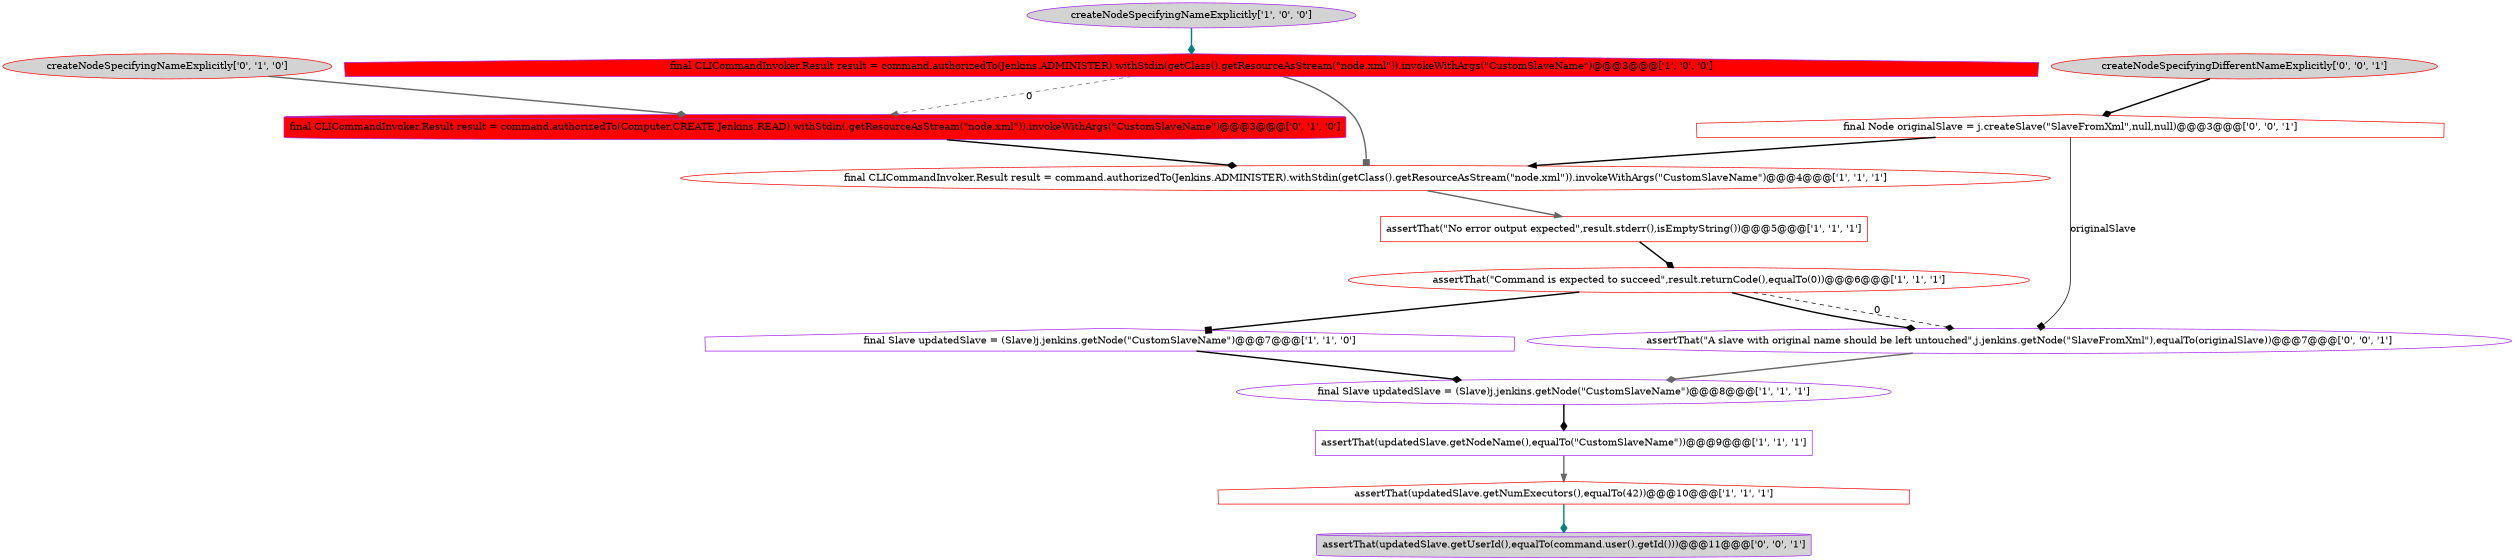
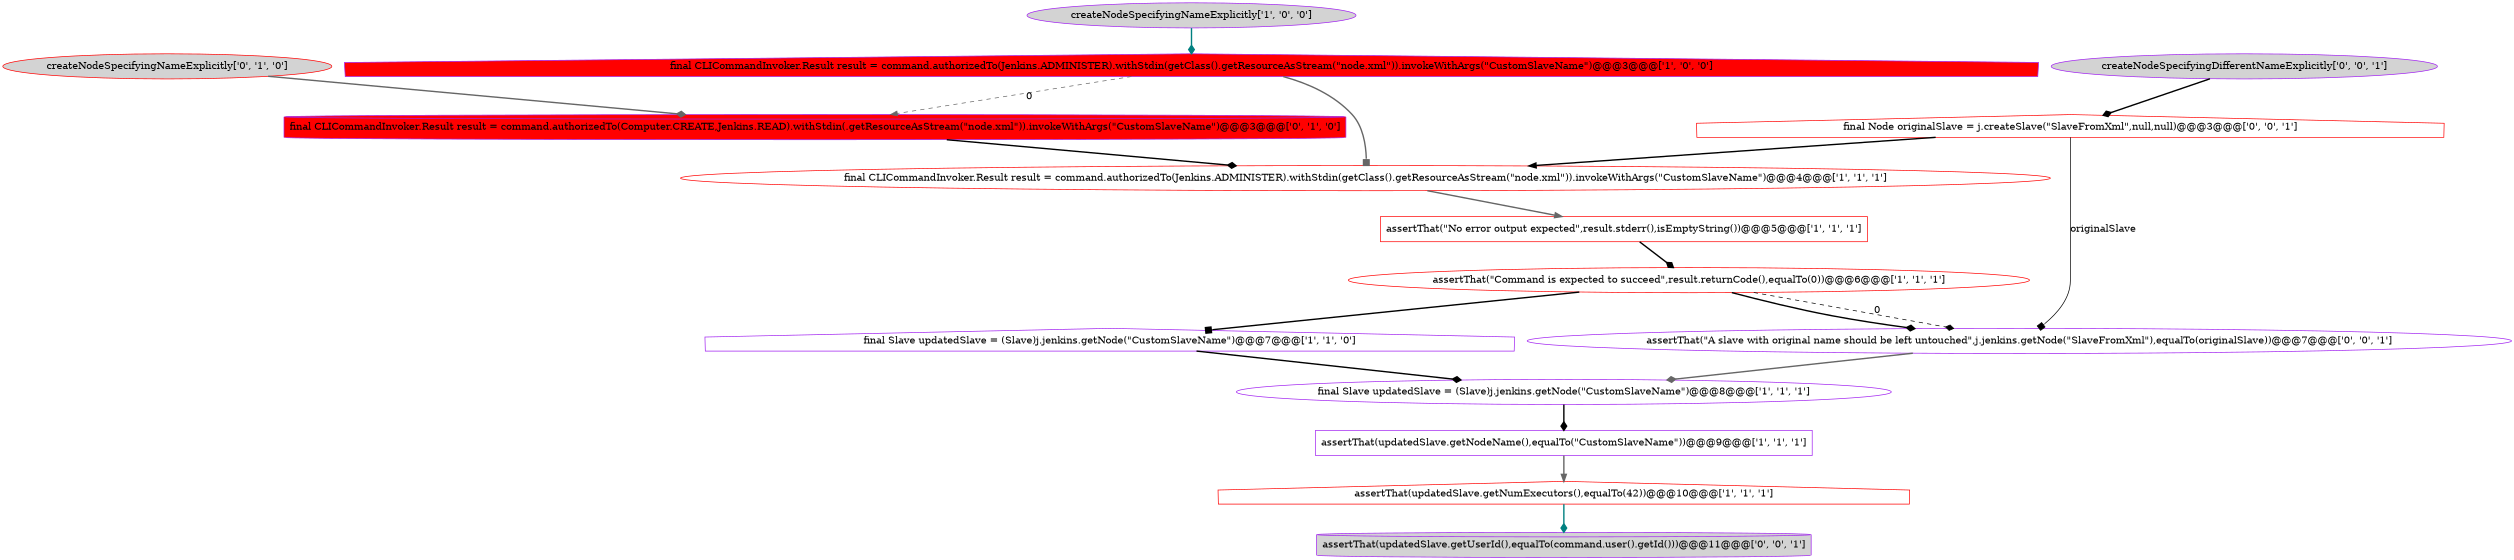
node "createNodeSpecifyingDifferentNameExplicitly['0', '0', '1']": color red -> purple
